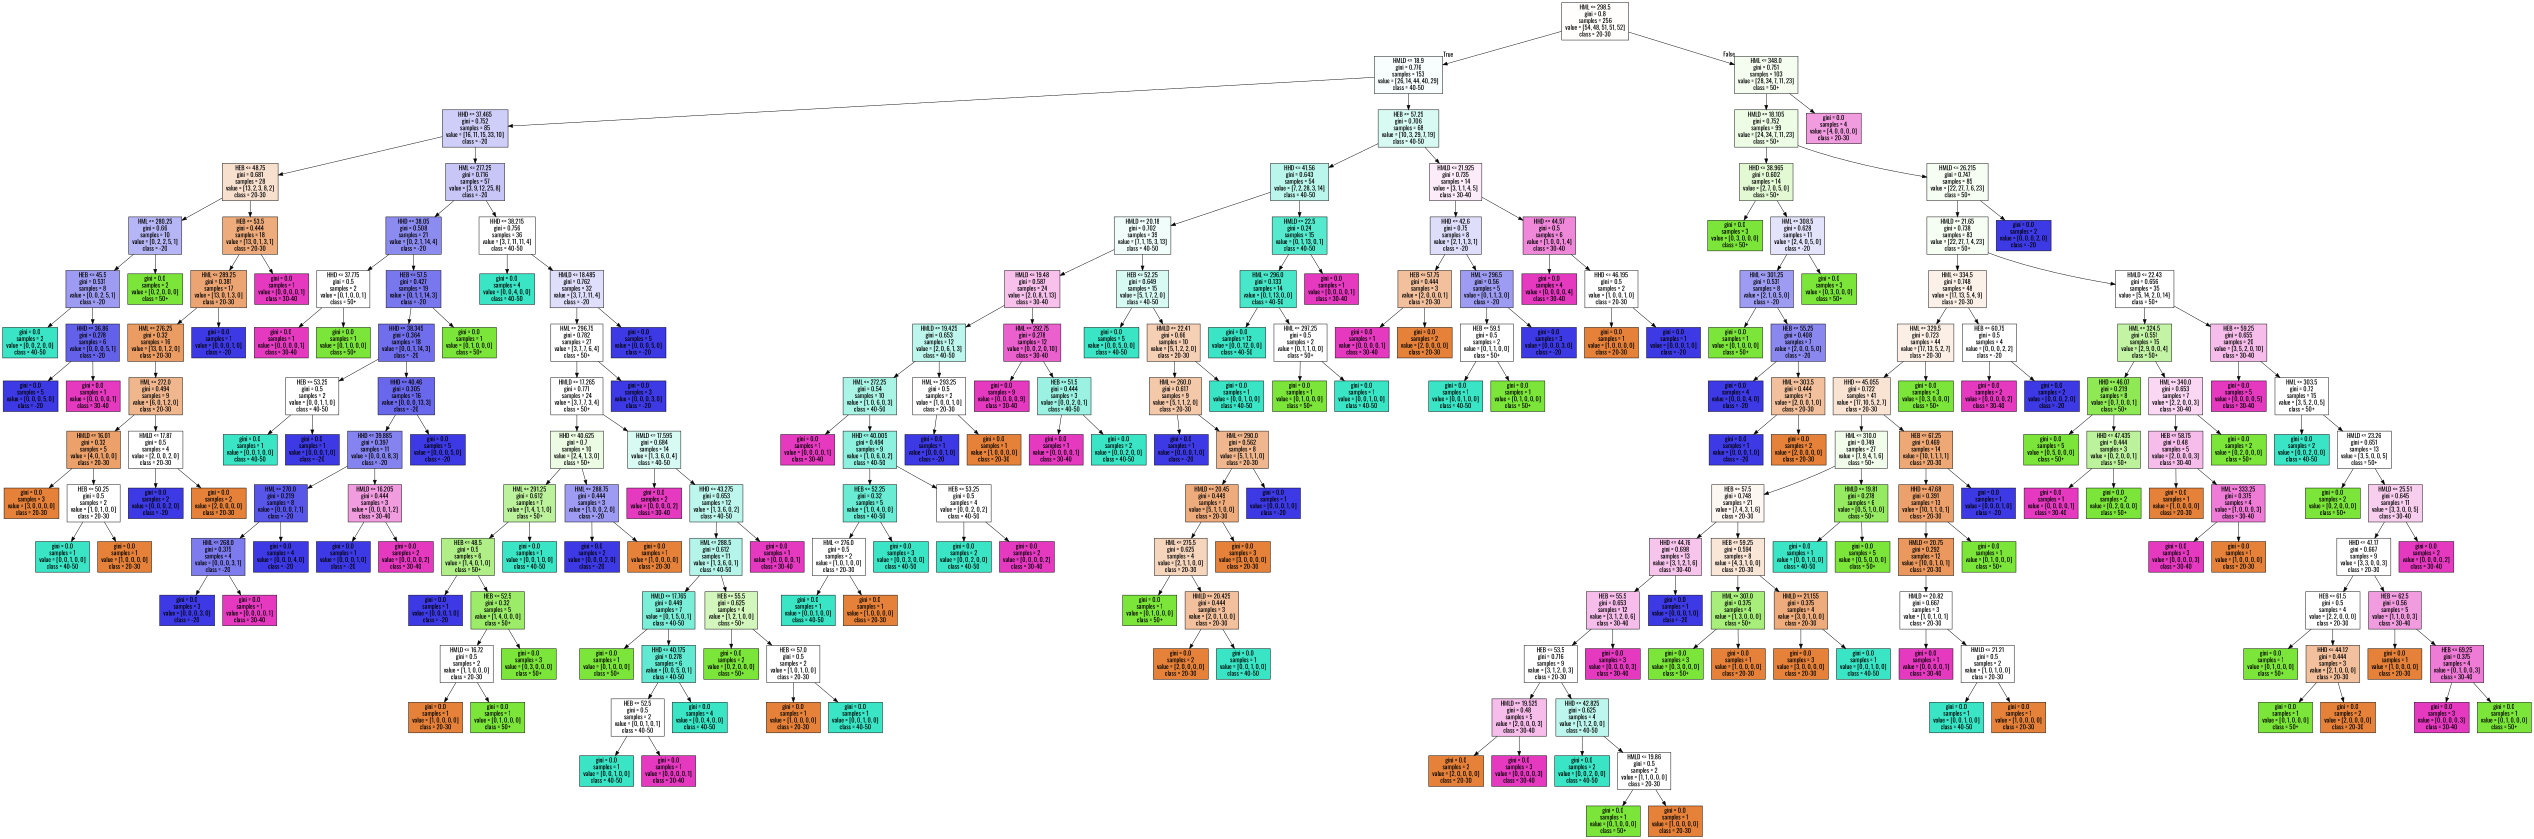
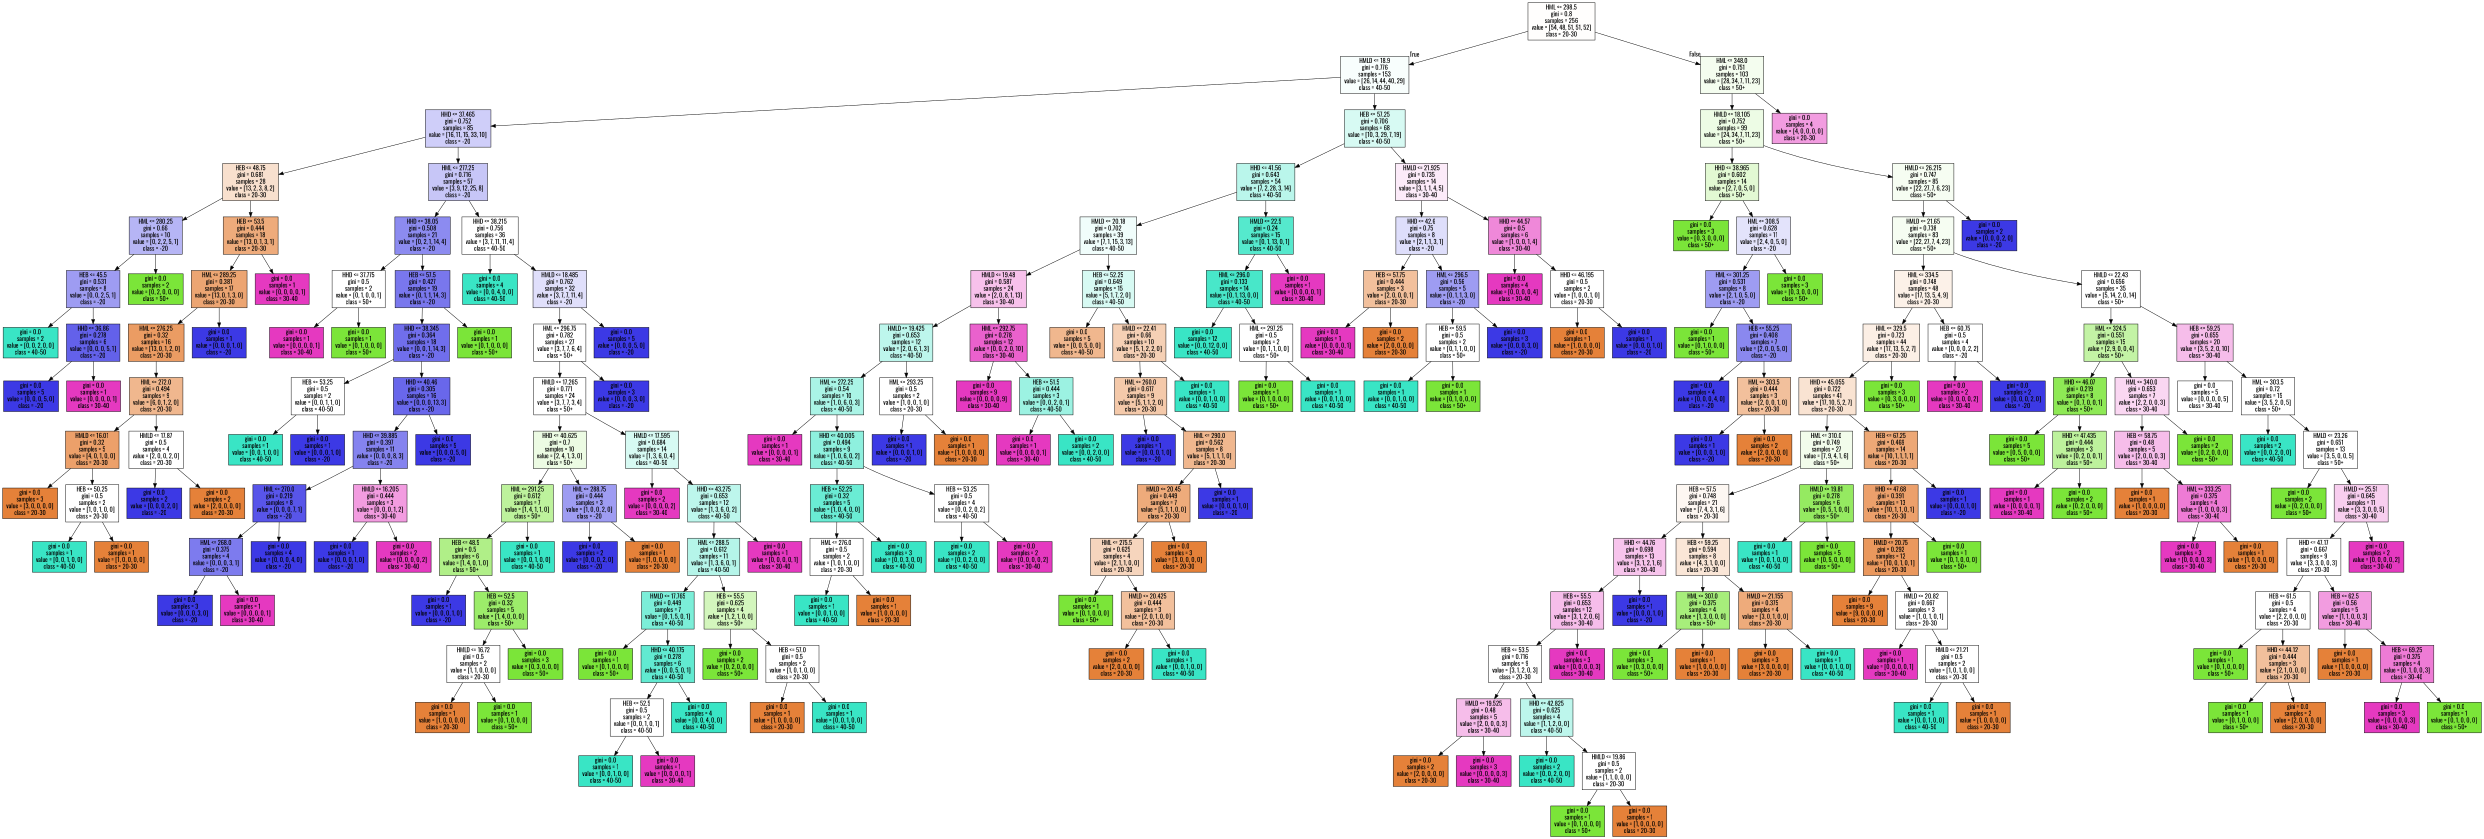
node "gini = 0.0 samples = 5 value = [0, 0, 5, 0, 0] class = 40-50": fillcolor #39e5c5 -> #f0b78e
node "gini = 0.0 samples = 5 value = [0, 0, 0, 0, 5] class = 30-40": fillcolor #e539c0 -> #ffffff
node "gini = 0.0 samples = 9 value = [9, 0, 0, 0, 0] class = 20-30": added
